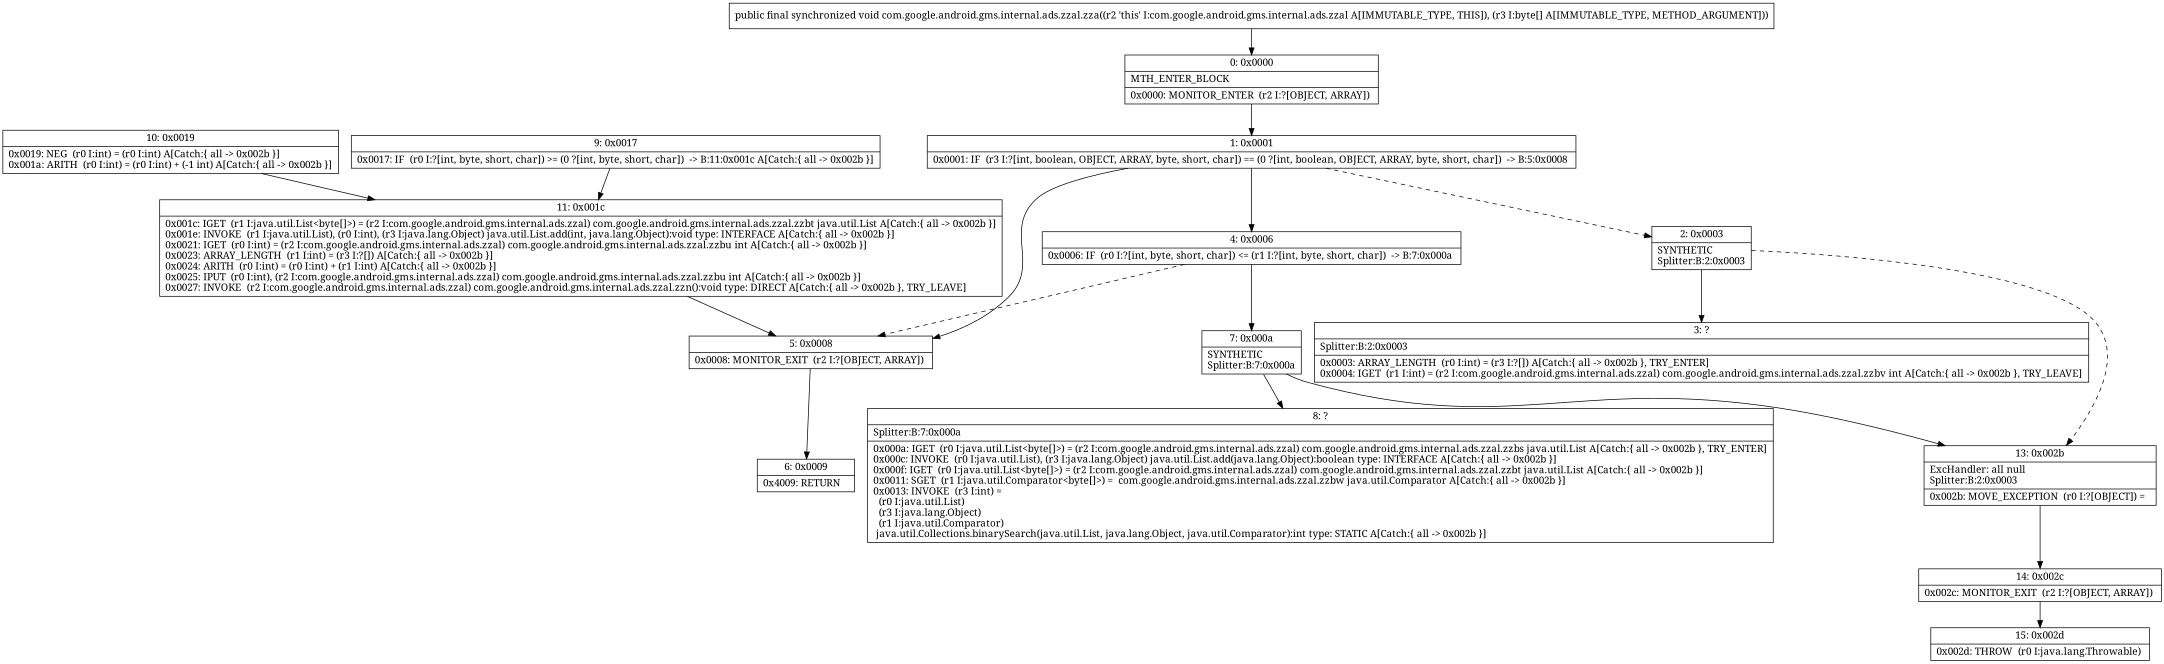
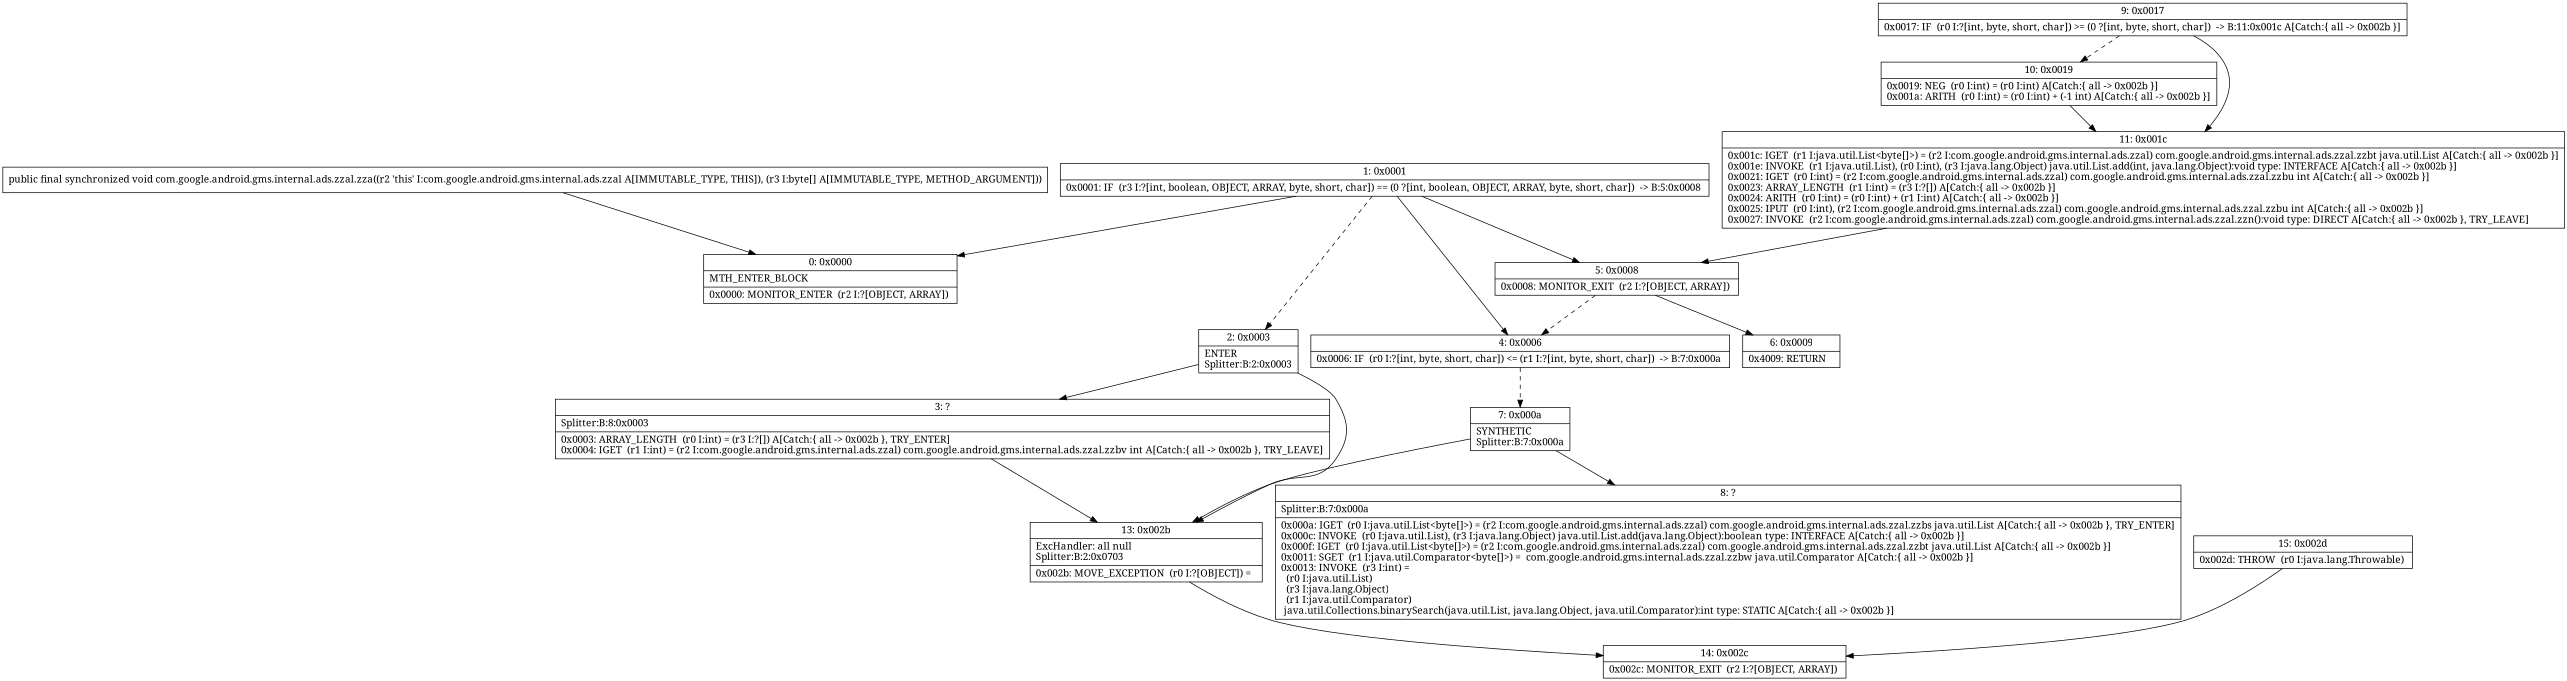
edge "9: 0x0017" -> "10: 0x0019": added
edge "0: 0x0000" -> "1: 0x0001": reversed
node "2: 0x0003": text "SYNTHETIC" -> "ENTER"
edge "2: 0x0003" -> "13: 0x002b": style dashed -> solid
edge "4: 0x0006" -> "7: 0x000a": style solid -> dashed
edge "4: 0x0006" -> "5: 0x0008": reversed
node "3: ?": text "Splitter:B:2:0x0003" -> "Splitter:B:8:0x0003"
node "13: 0x002b": text "Splitter:B:2:0x0003" -> "Splitter:B:2:0x0703"
edge "3: ?" -> "13: 0x002b": added
edge "14: 0x002c" -> "15: 0x002d": reversed
